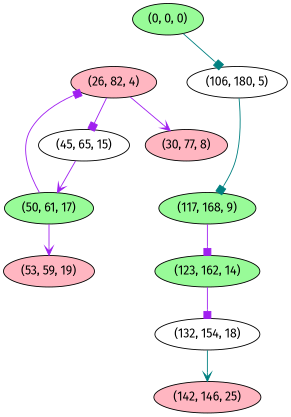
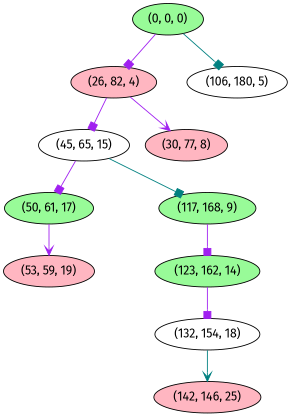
edge "(50, 61, 17)" -> "(26, 82, 4)": now "(0, 0, 0)" -> "(26, 82, 4)"
edge "(106, 180, 5)" -> "(117, 168, 9)": now "(45, 65, 15)" -> "(117, 168, 9)"
edge "(45, 65, 15)" -> "(50, 61, 17)": arrowhead vee -> box
